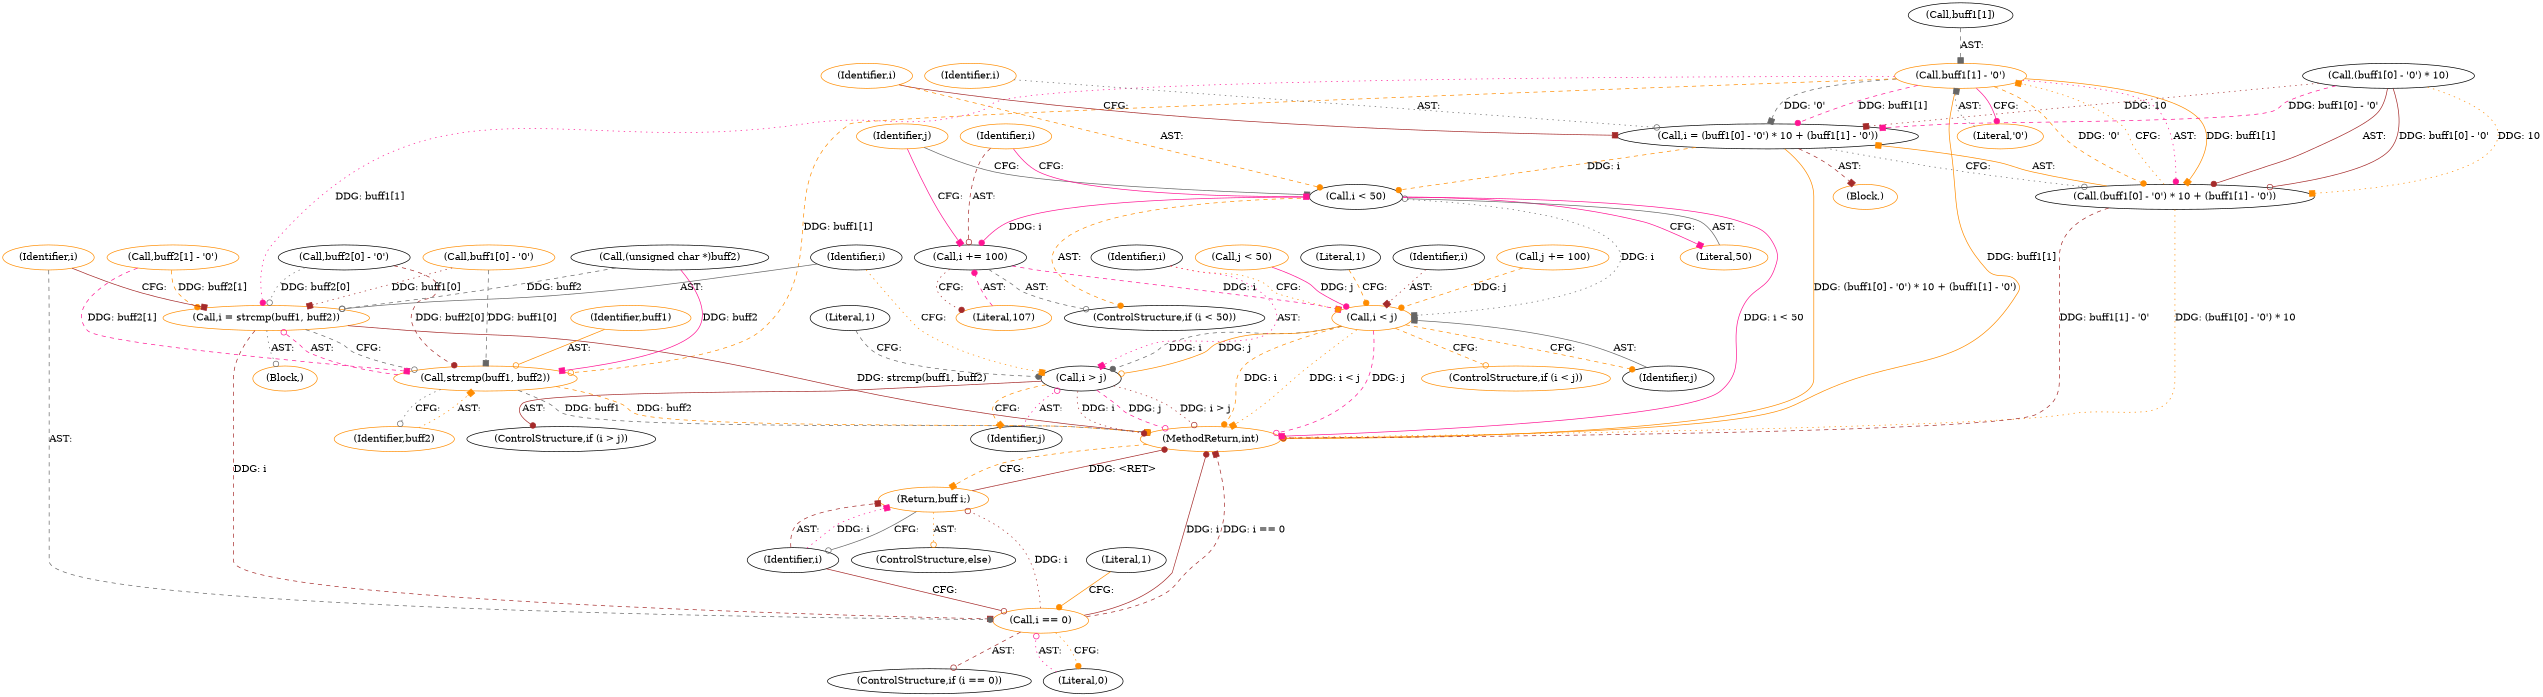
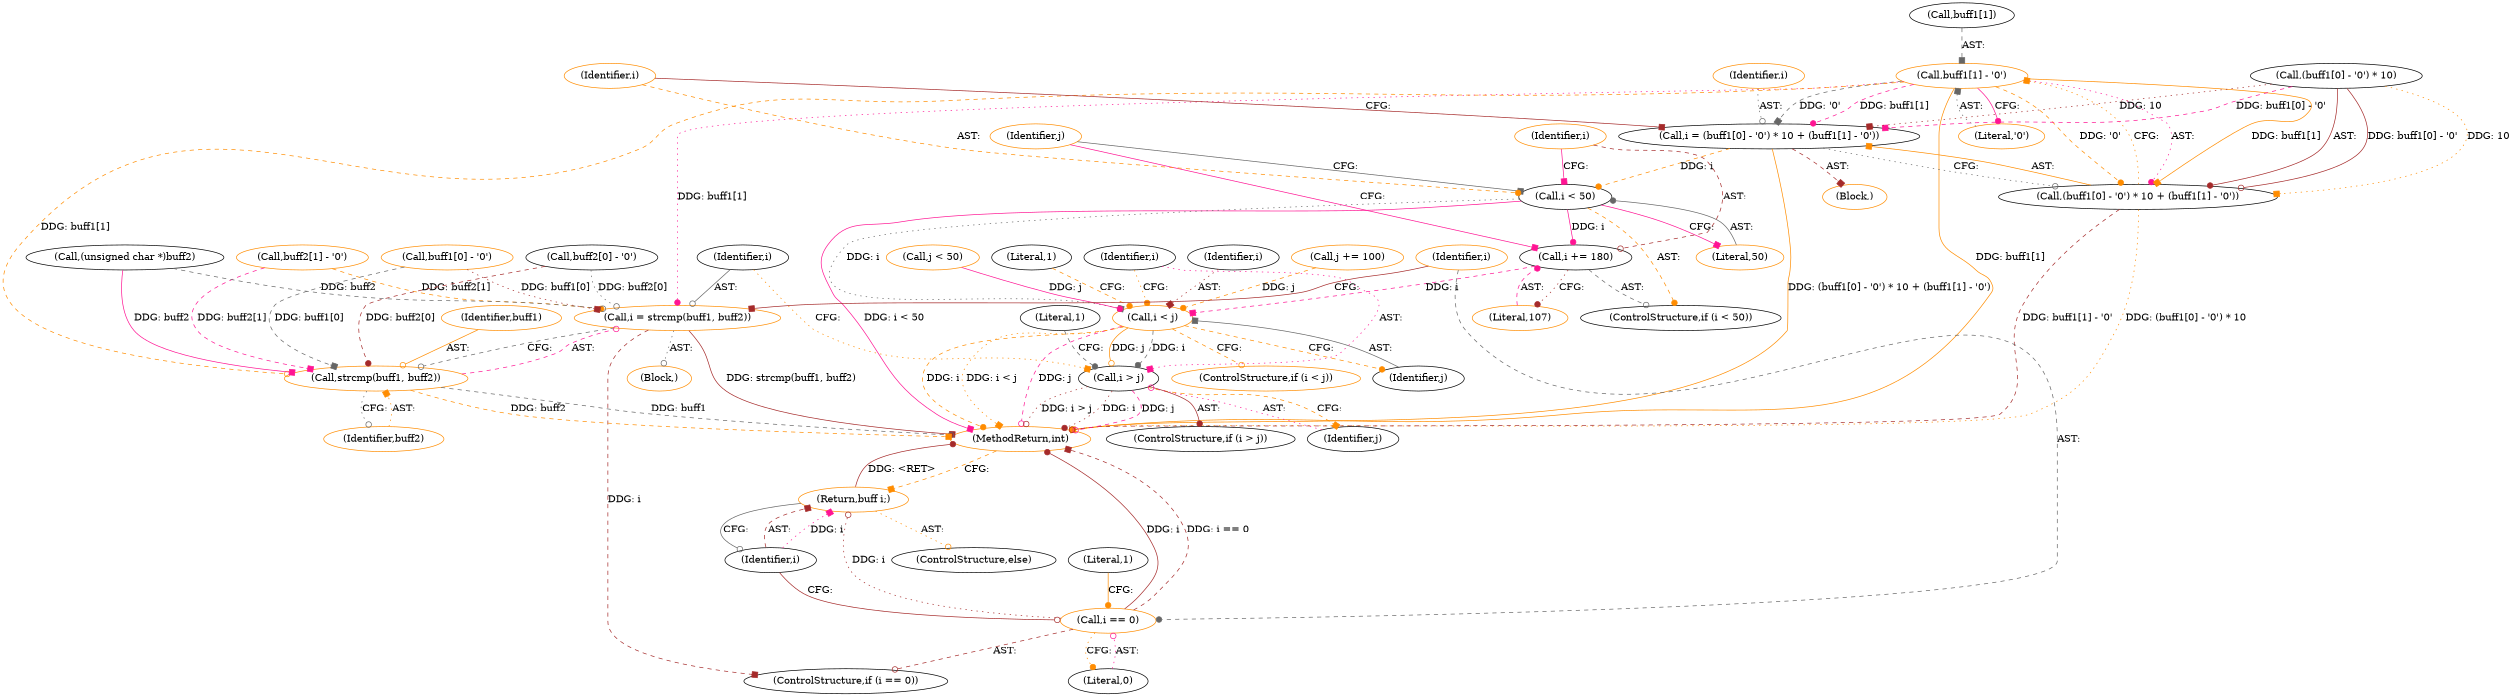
edge "(Literal,50)" -> "(Call,i < 50)": arrowhead odot -> dot
node "(Call,i += 100)": label "(Call,i += 100)" -> "(Call,i += 180)"
edge "(Call,i = (buff1[0] - '0') * 10 + (buff1[1] - '0'))" -> "(MethodReturn,int)": arrowhead odot -> box
edge "(Call,i = strcmp(buff1, buff2))" -> "(Call,i == 0)": now "(Call,i = strcmp(buff1, buff2))" -> "(ControlStructure,if (i == 0))"
